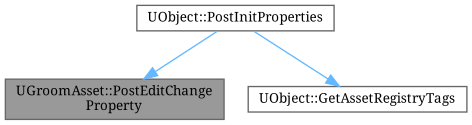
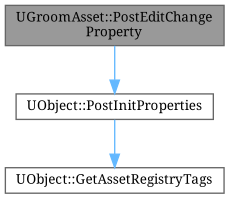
edge "UObject::PostInitProperties" -> "UGroomAsset::PostEditChange Property": reversed
